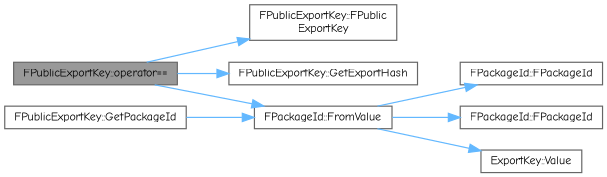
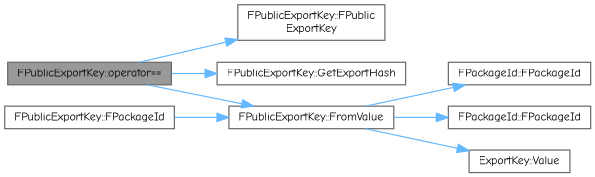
node "FPublicExportKey::GetPackageId": label "FPublicExportKey::GetPackageId" -> "FPublicExportKey::FPackageId"
node "FPackageId::FromValue": label "FPackageId::FromValue" -> "FPublicExportKey::FromValue"
